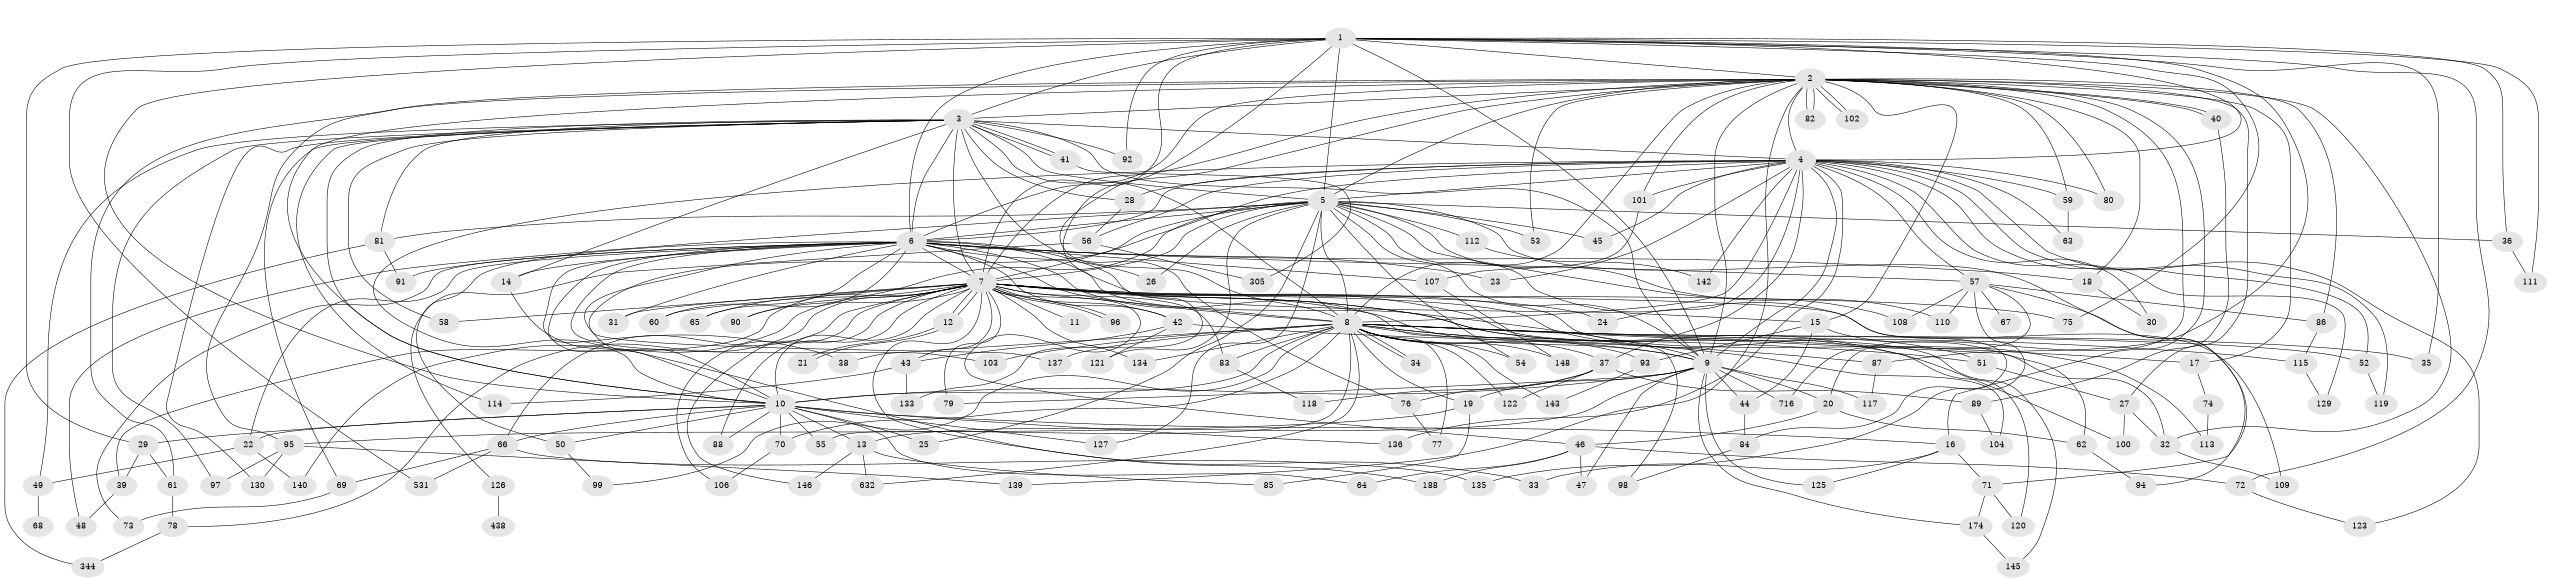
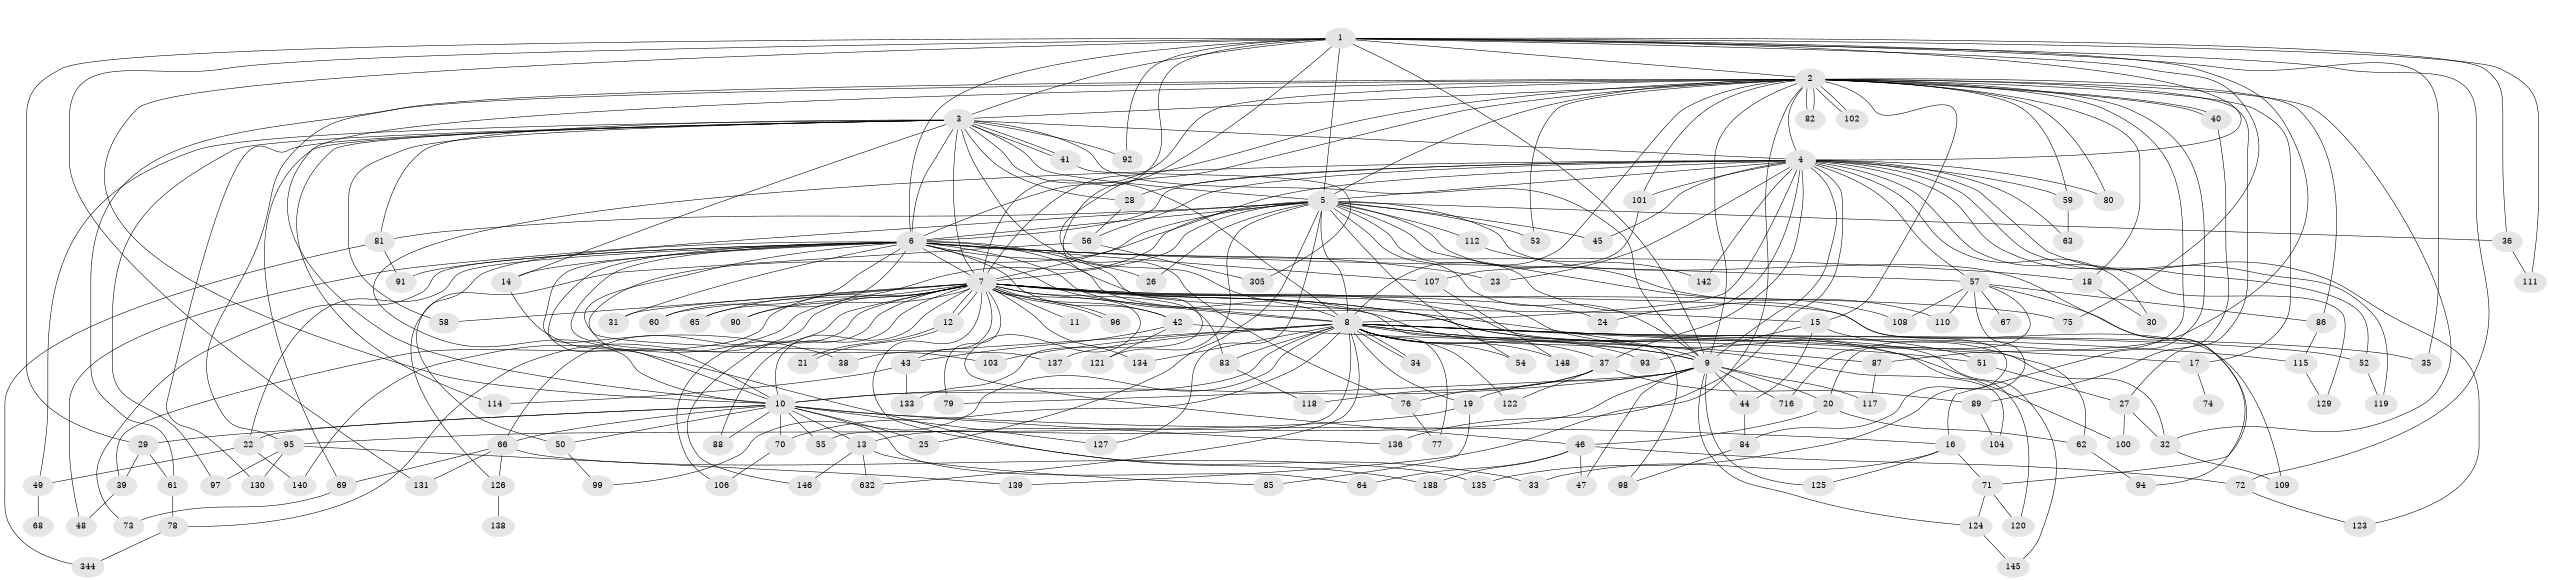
edge "3" -- "10": removed
node "143": removed
node "113": removed
edge "66" -- "126": added
node "531": label "531" -> "131"
node "438": label "438" -> "138"
node "174": label "174" -> "124"
